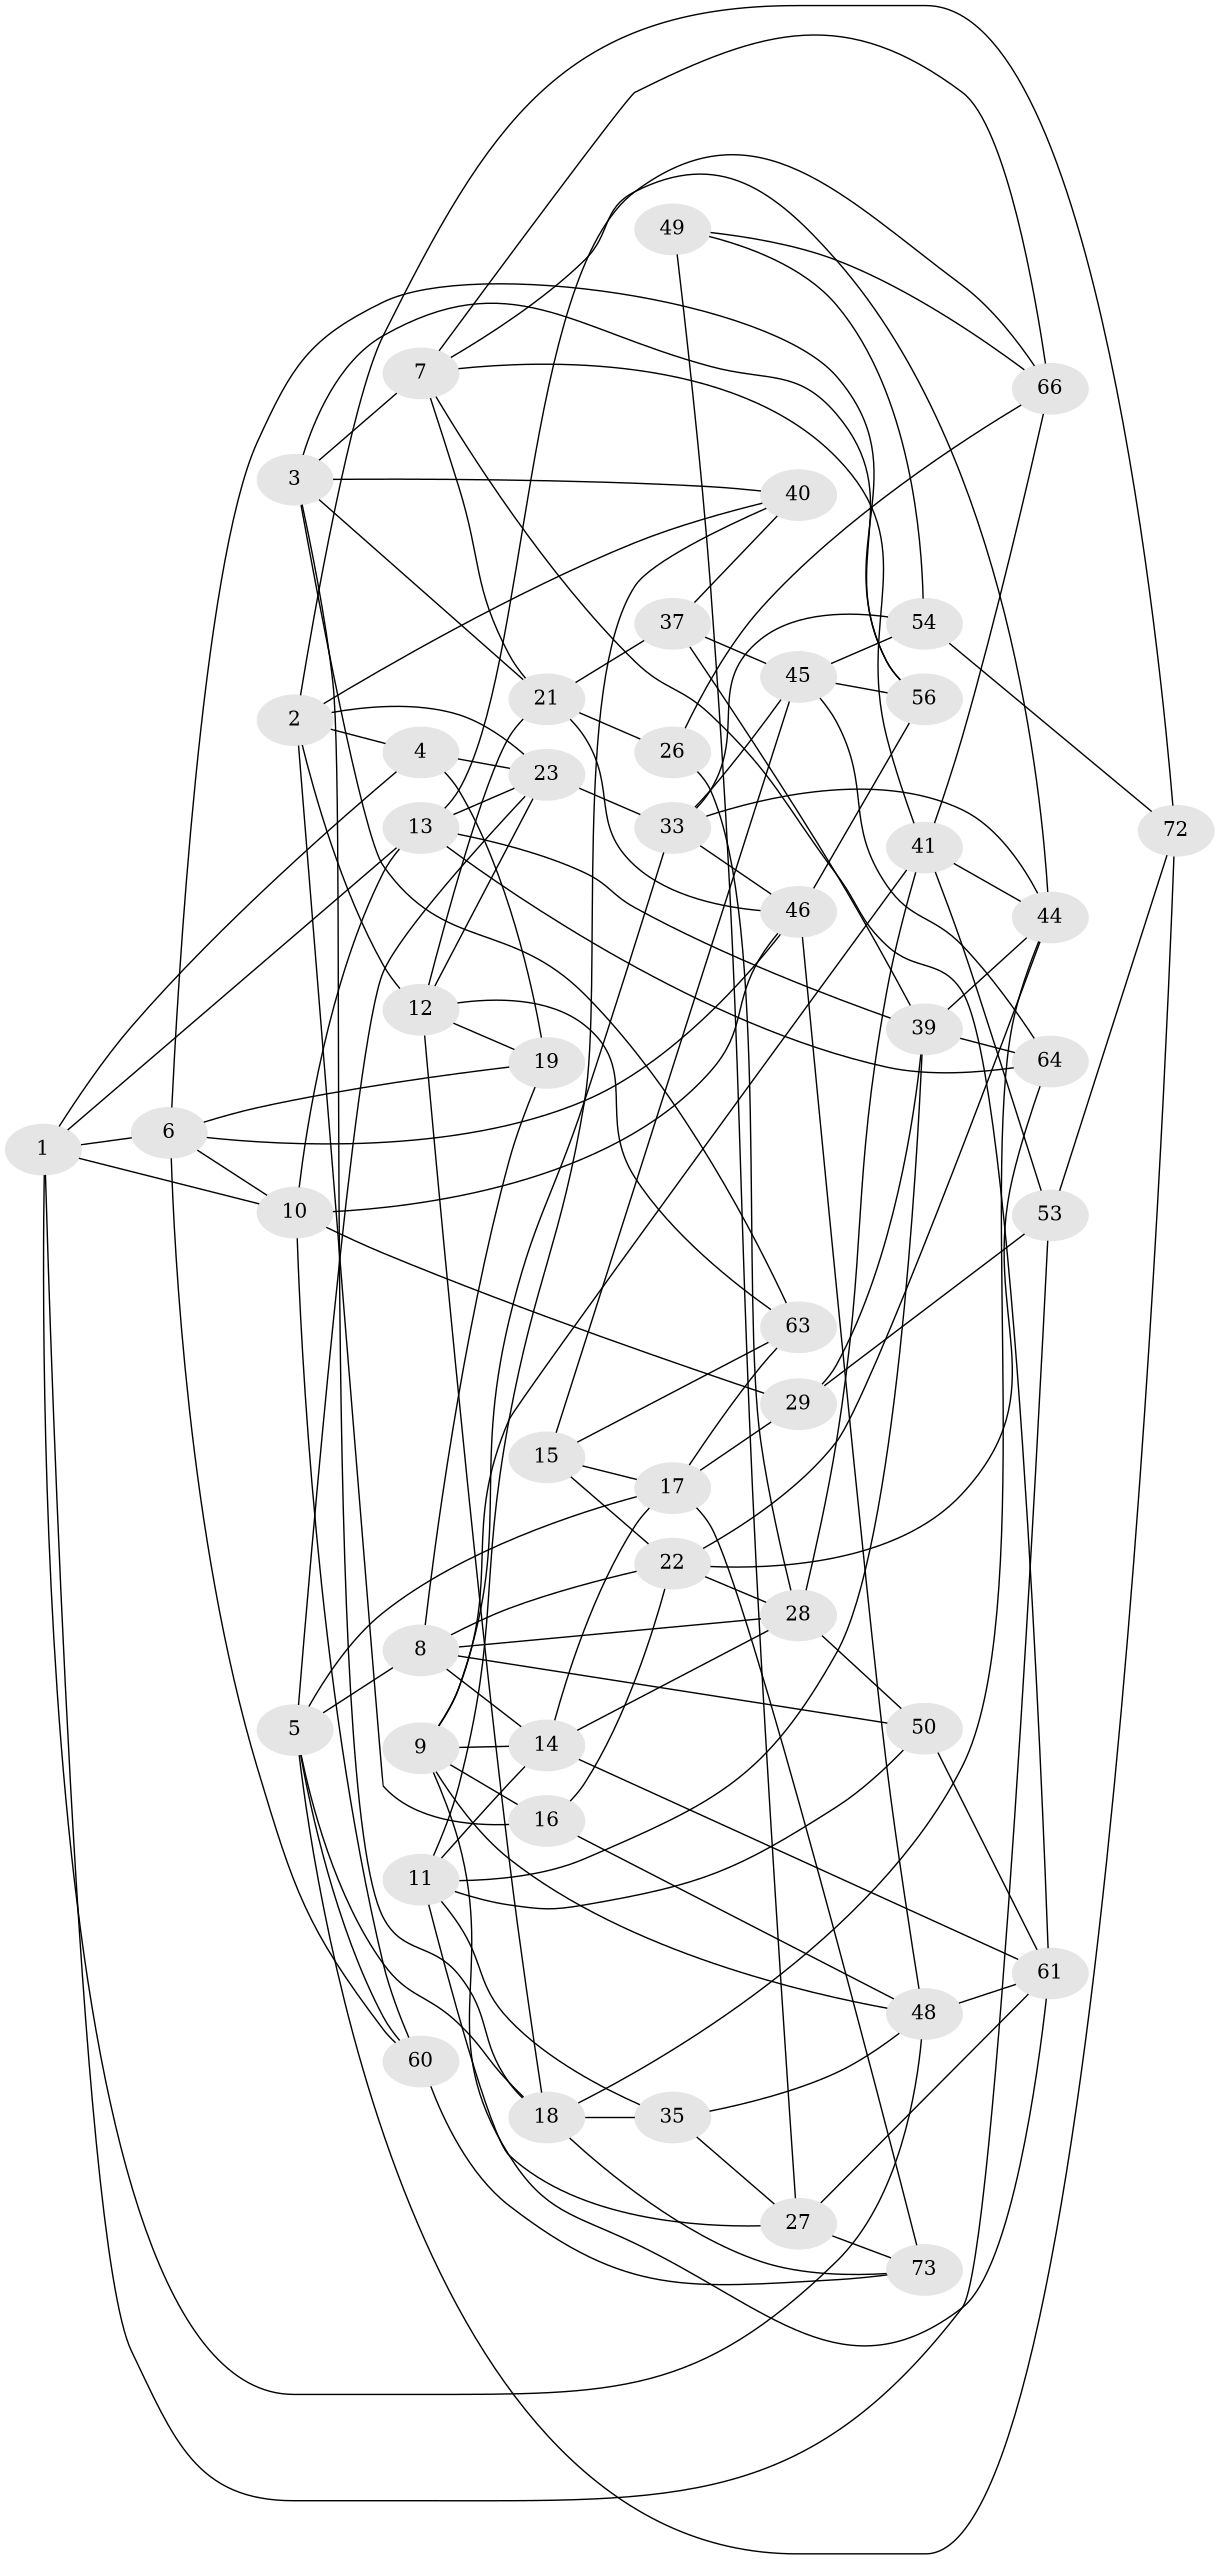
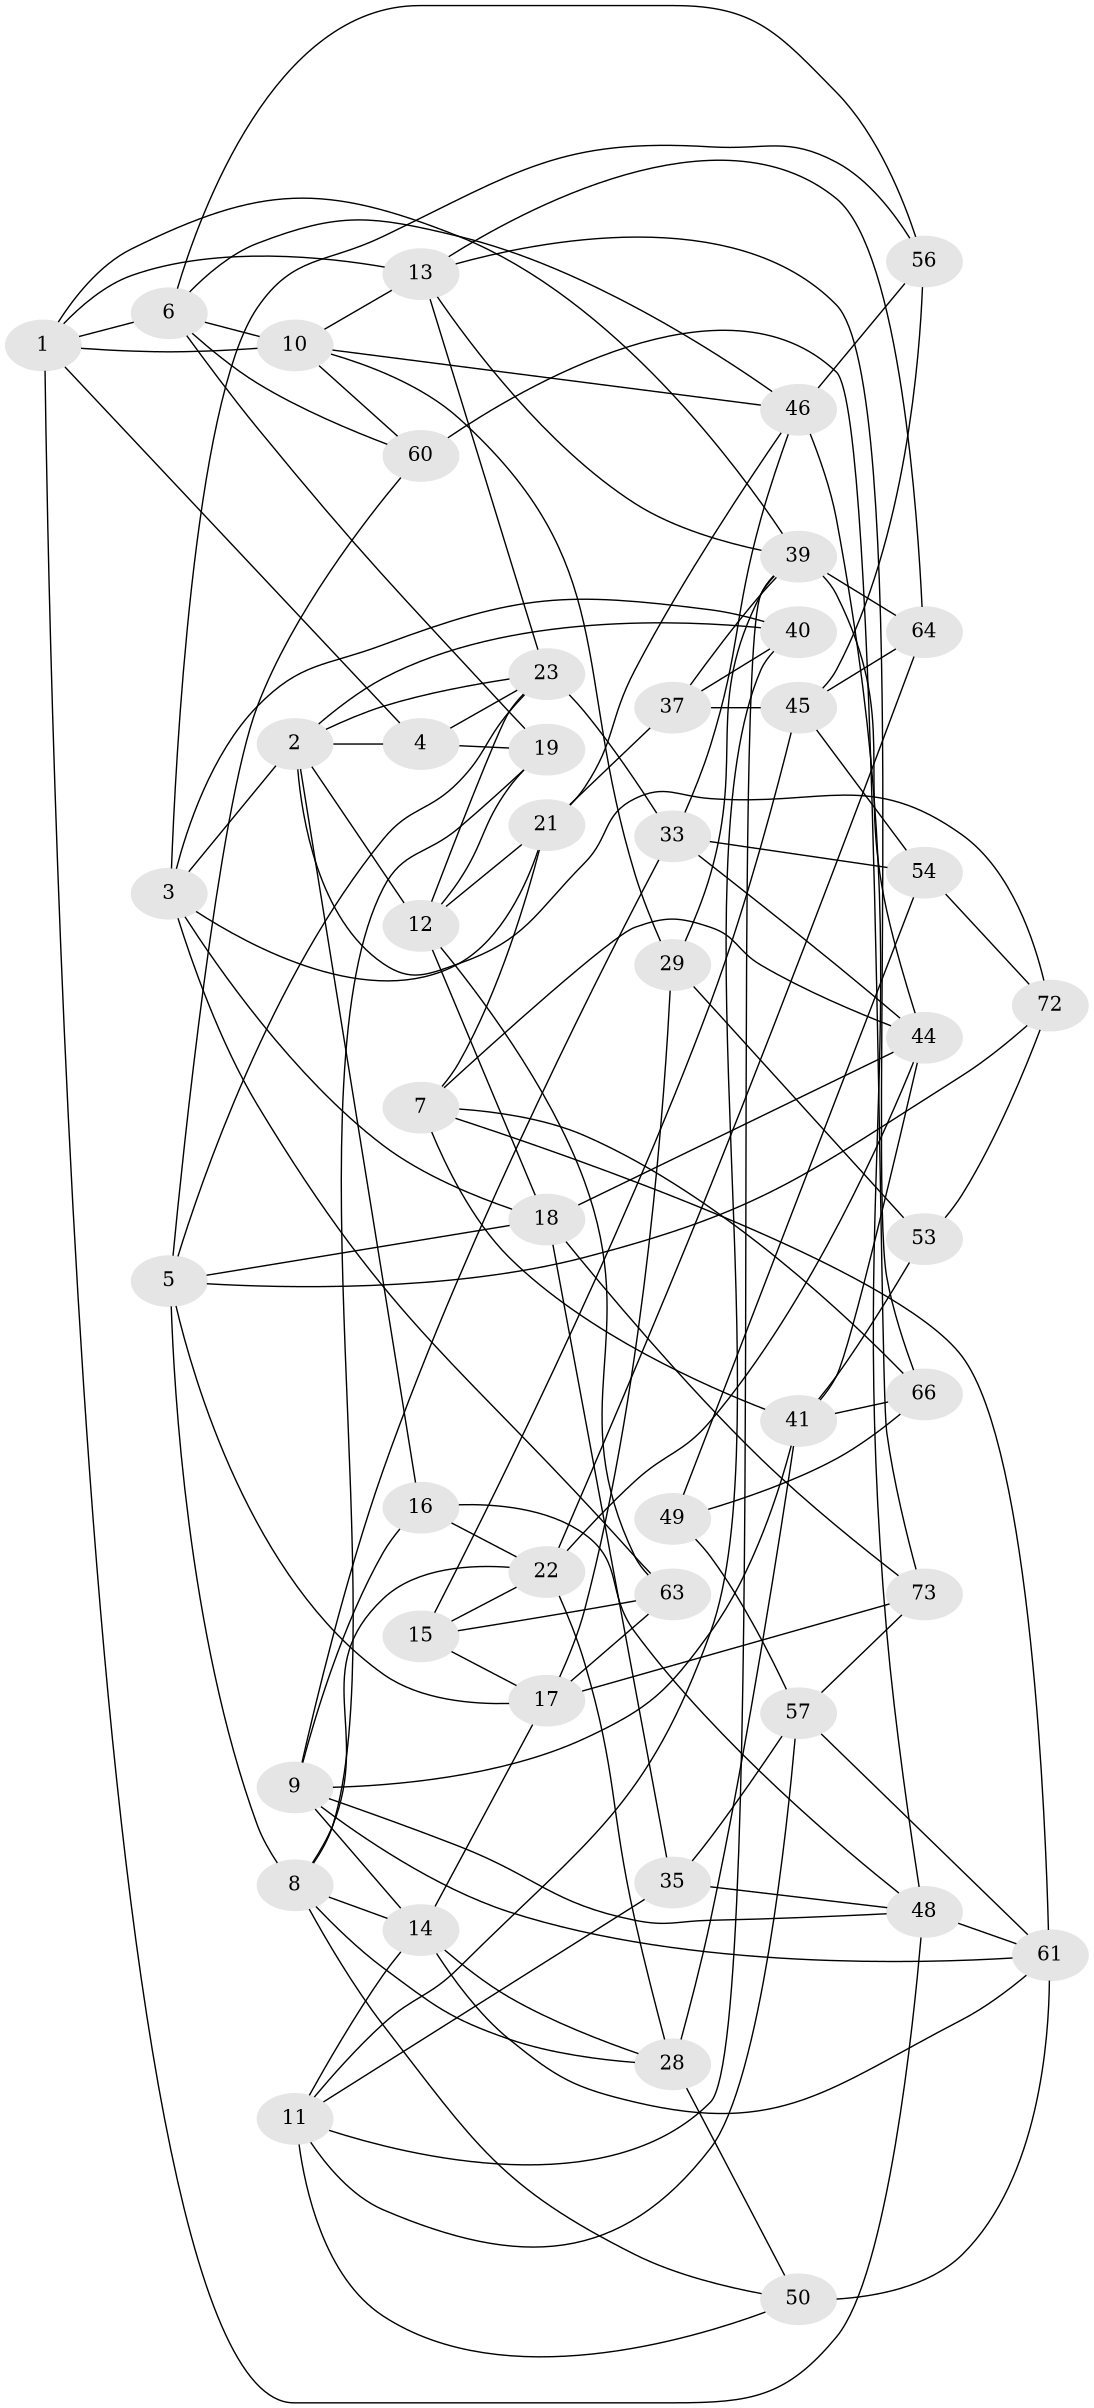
edge "7" -- "3": now "2" -- "3"
node "26": removed
edge "45" -- "33": removed
node "27": label "27" -> "57"
edge "1" -- "53": now "1" -- "39"
